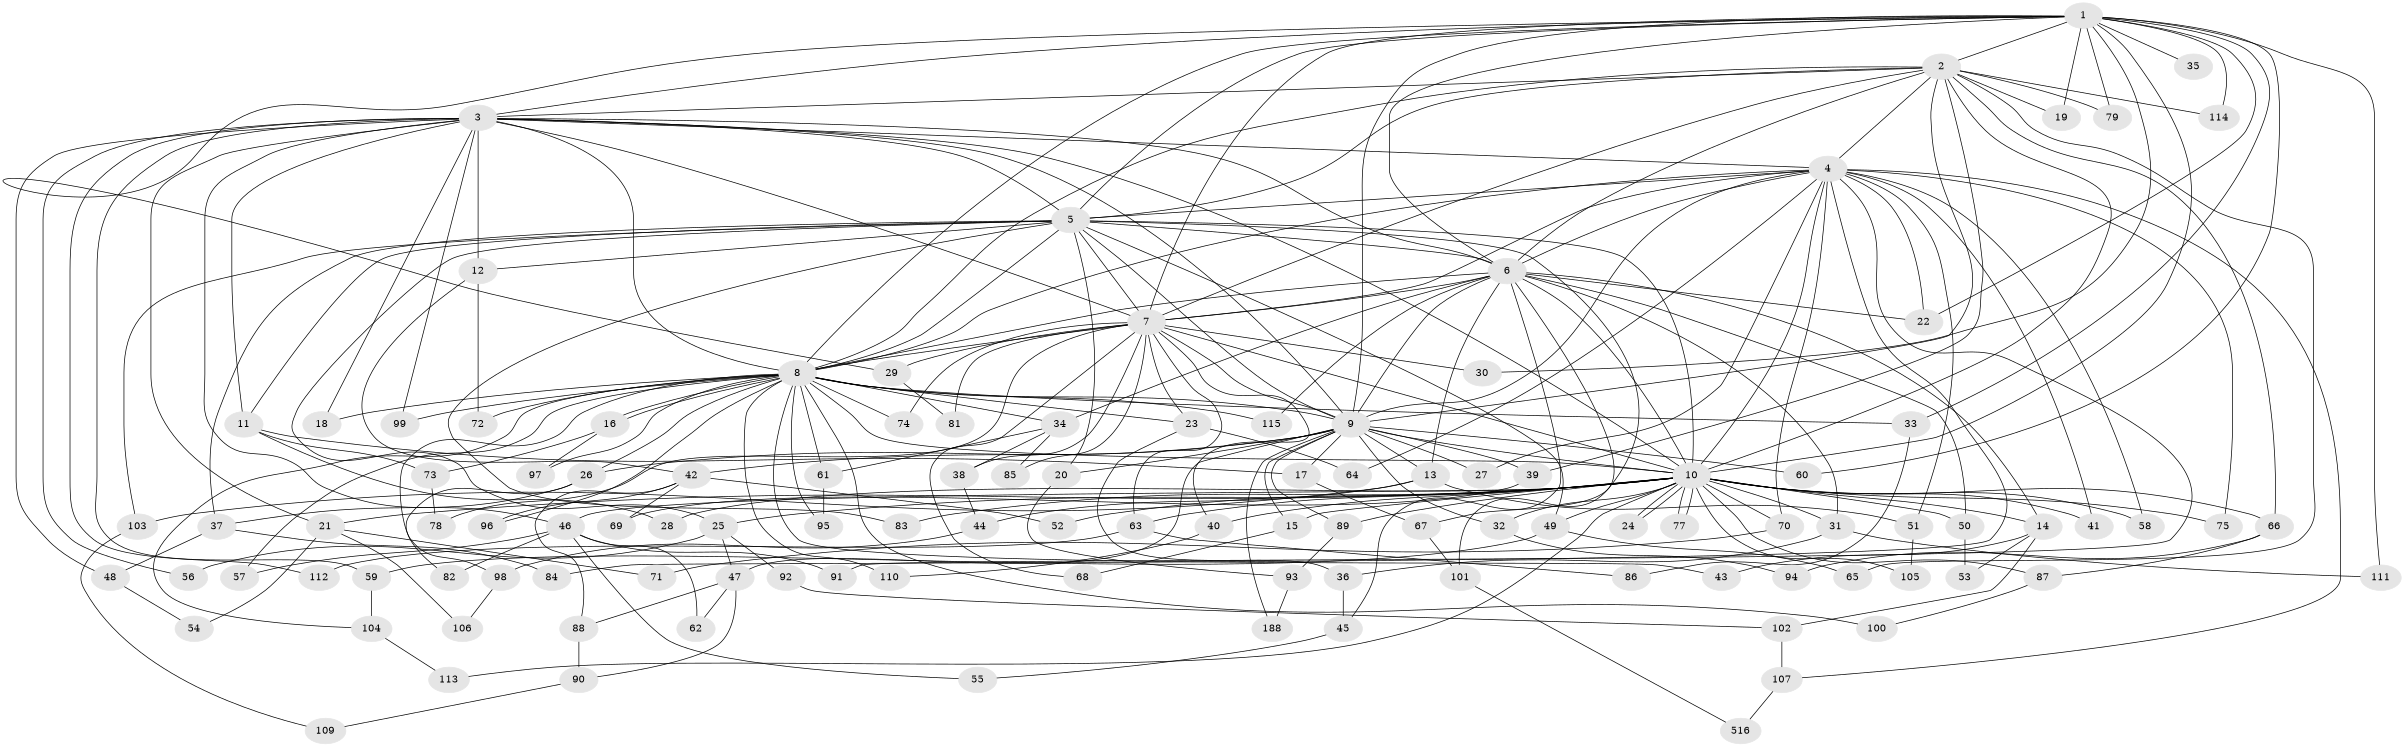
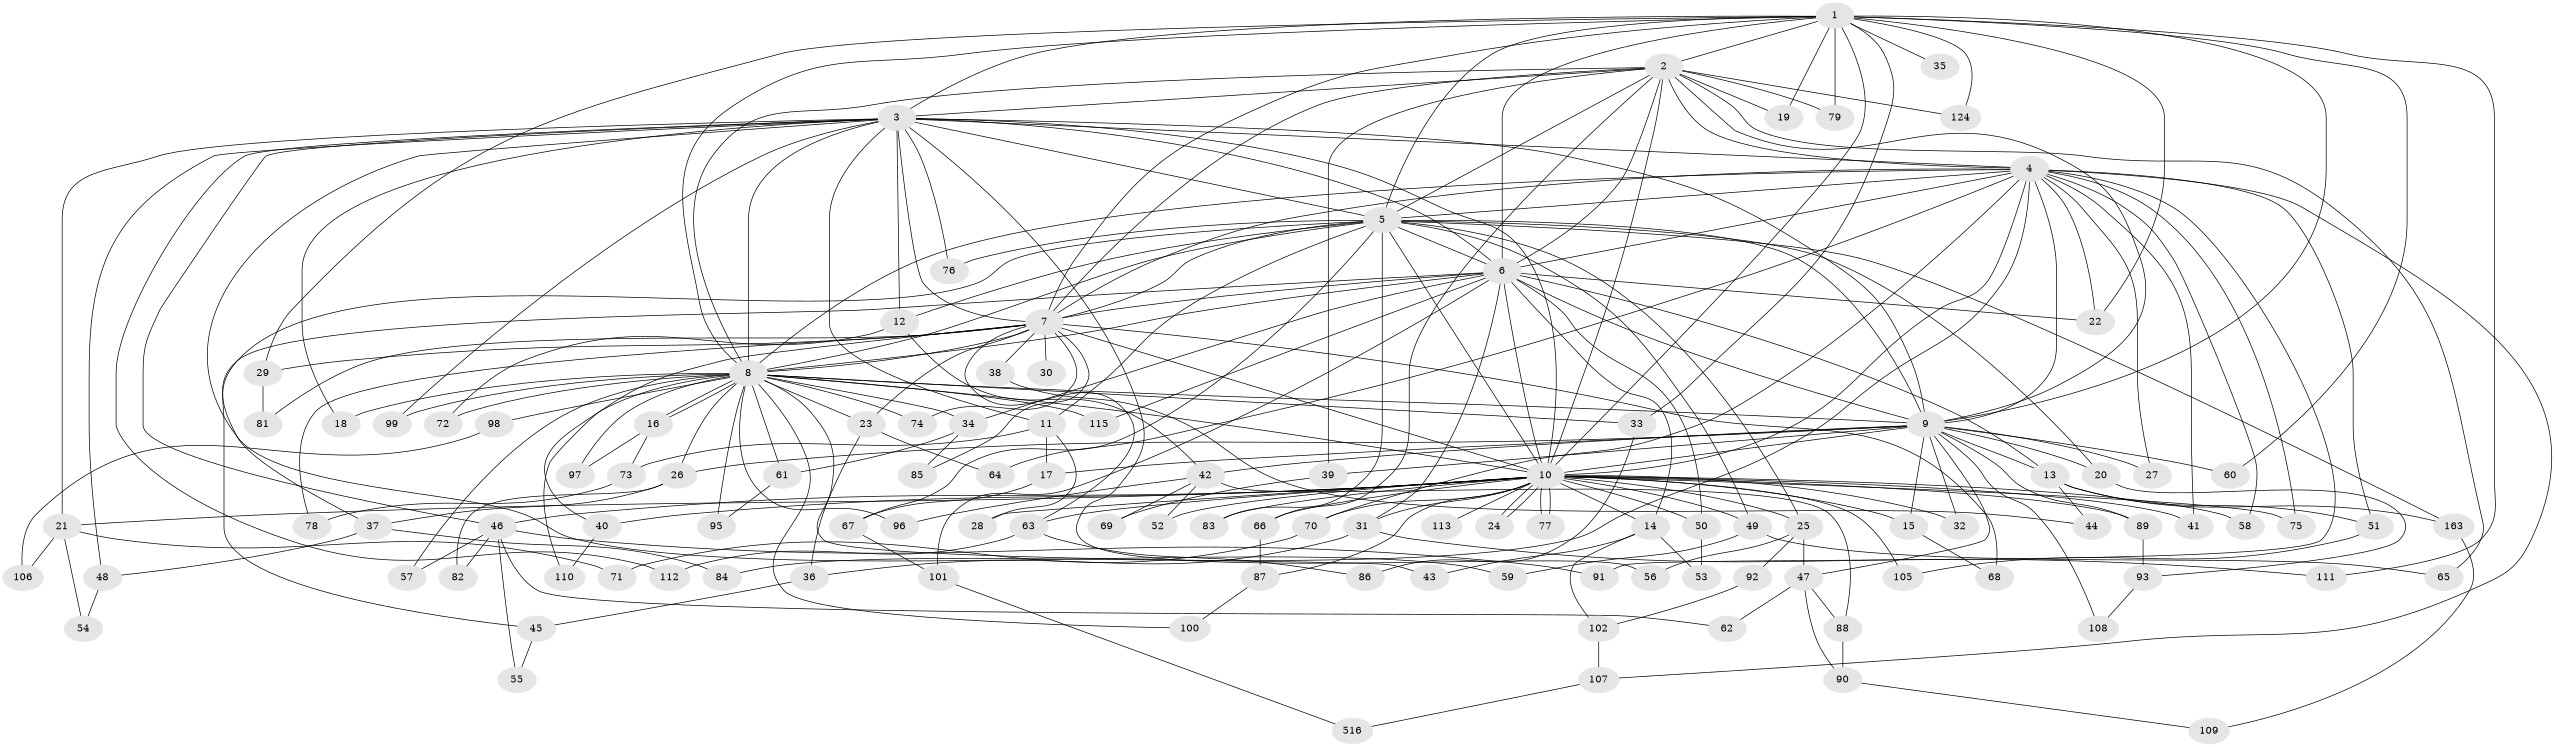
node "114": label "114" -> "124"
node "76": added
edge "1" -- "30": removed
edge "7" -- "9": removed
edge "34" -- "38": removed
node "103": label "103" -> "163"
edge "44" -- "98": removed
node "94": removed
node "104": removed
node "188": label "188" -> "108"
